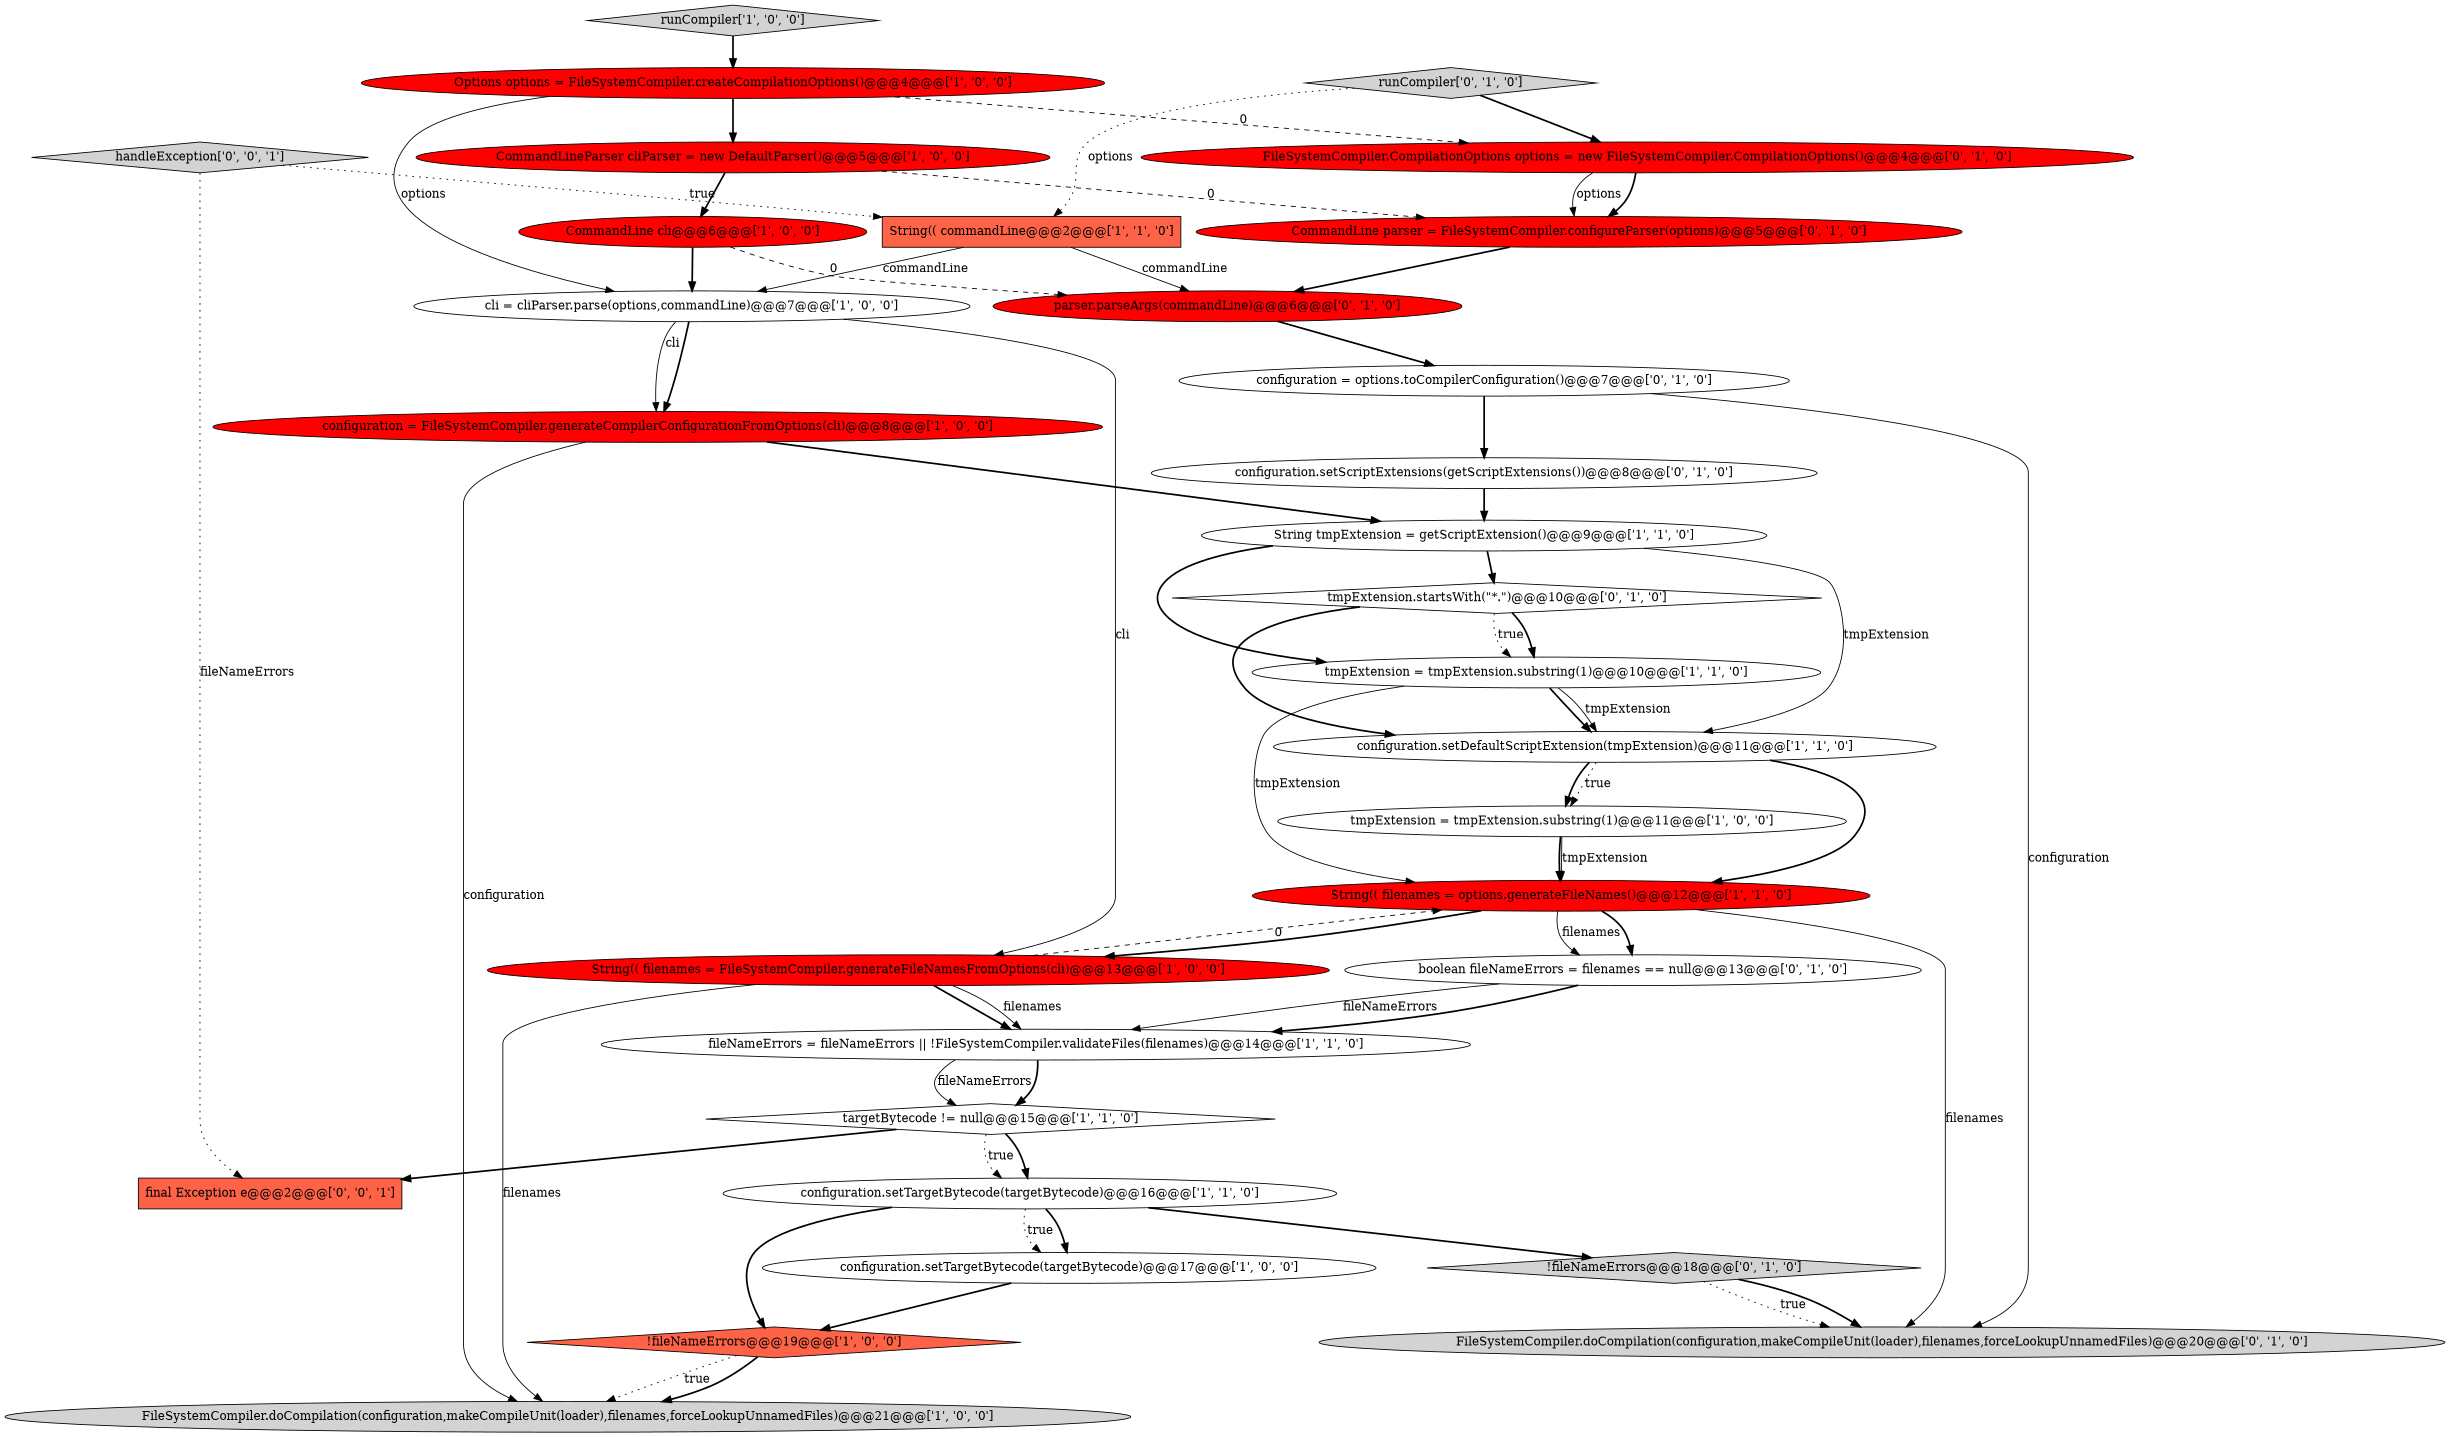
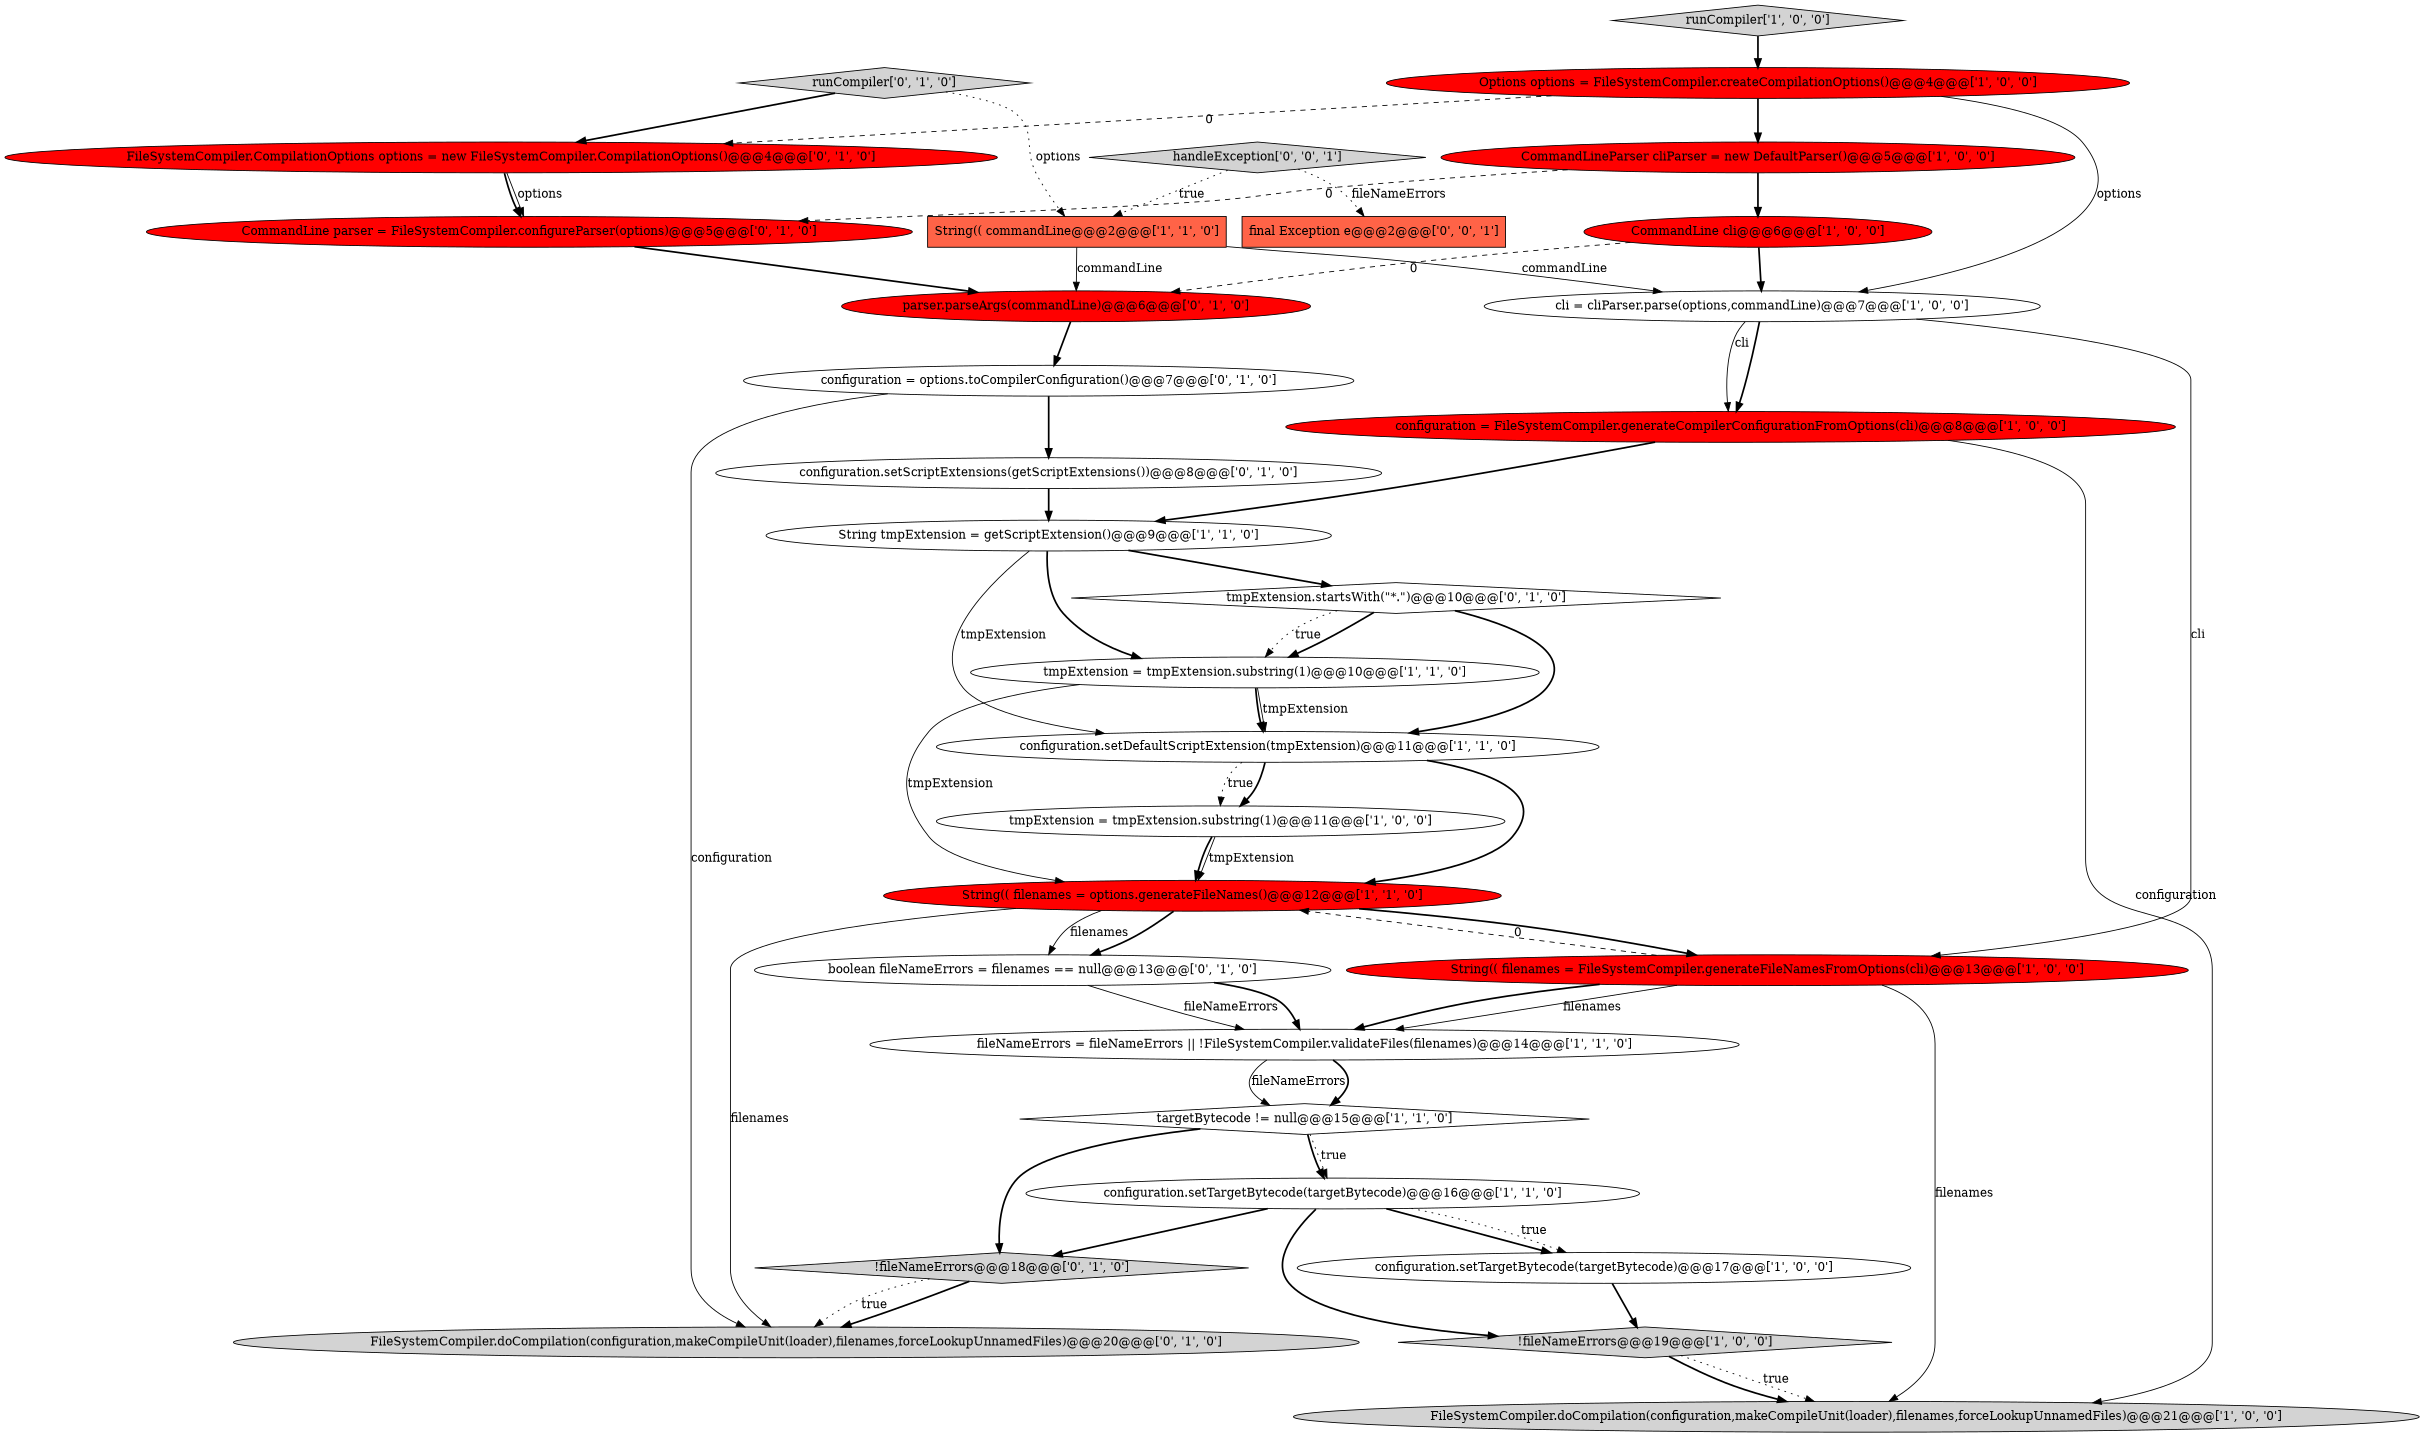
edge "targetBytecode != null@@@15@@@['1', '1', '0']" -> "final Exception e@@@2@@@['0', '0', '1']": now "targetBytecode != null@@@15@@@['1', '1', '0']" -> "!fileNameErrors@@@18@@@['0', '1', '0']"
node "!fileNameErrors@@@19@@@['1', '0', '0']": fillcolor tomato -> lightgray
